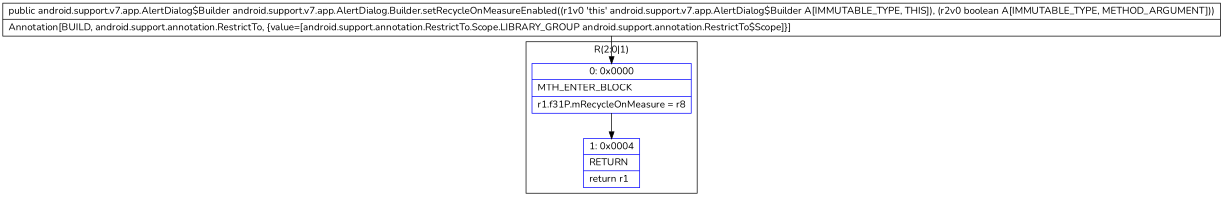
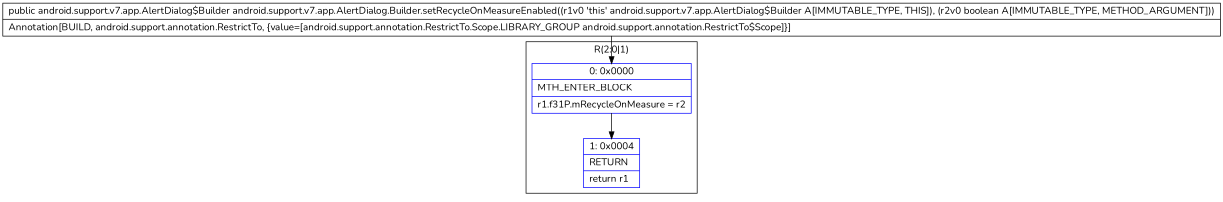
node "0: 0x0000": text "r1.f31P.mRecycleOnMeasure = r8" -> "r1.f31P.mRecycleOnMeasure = r2"
